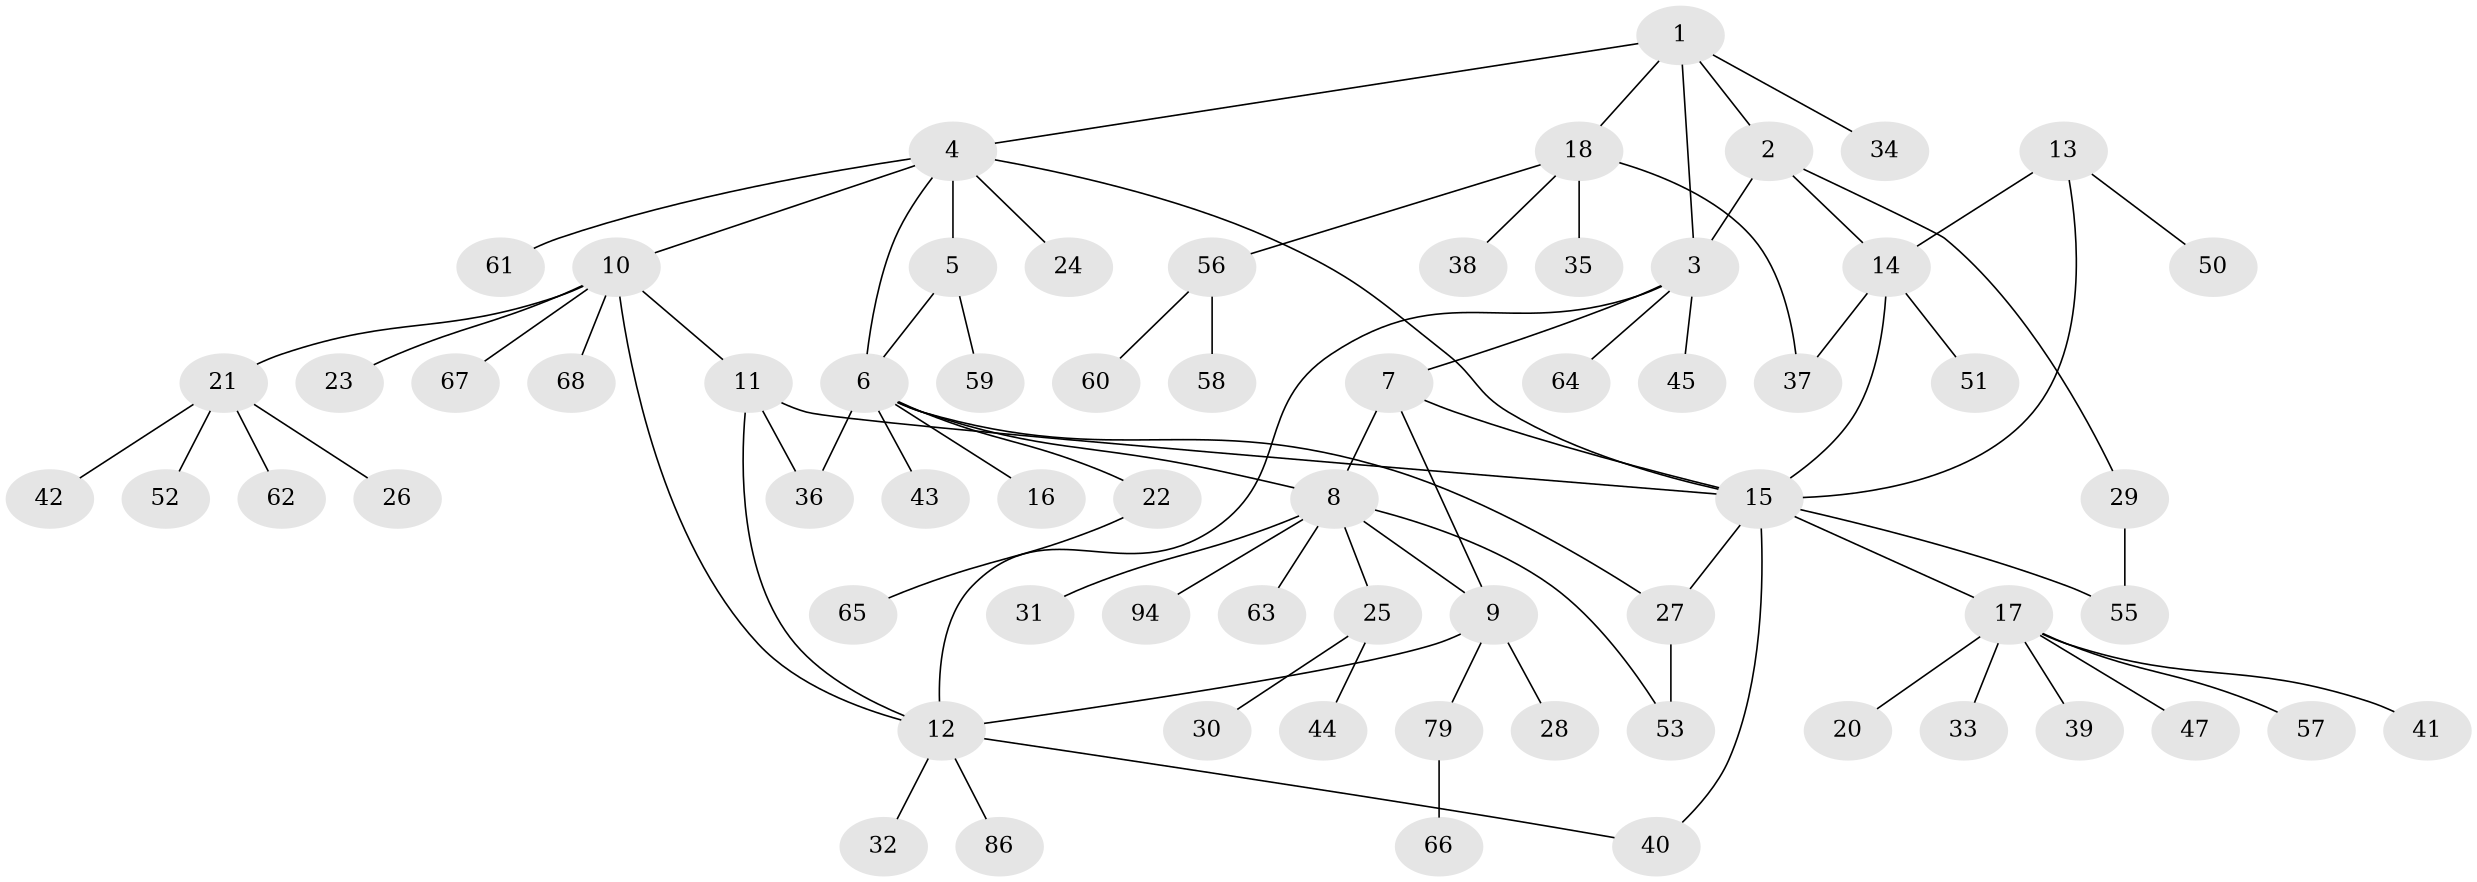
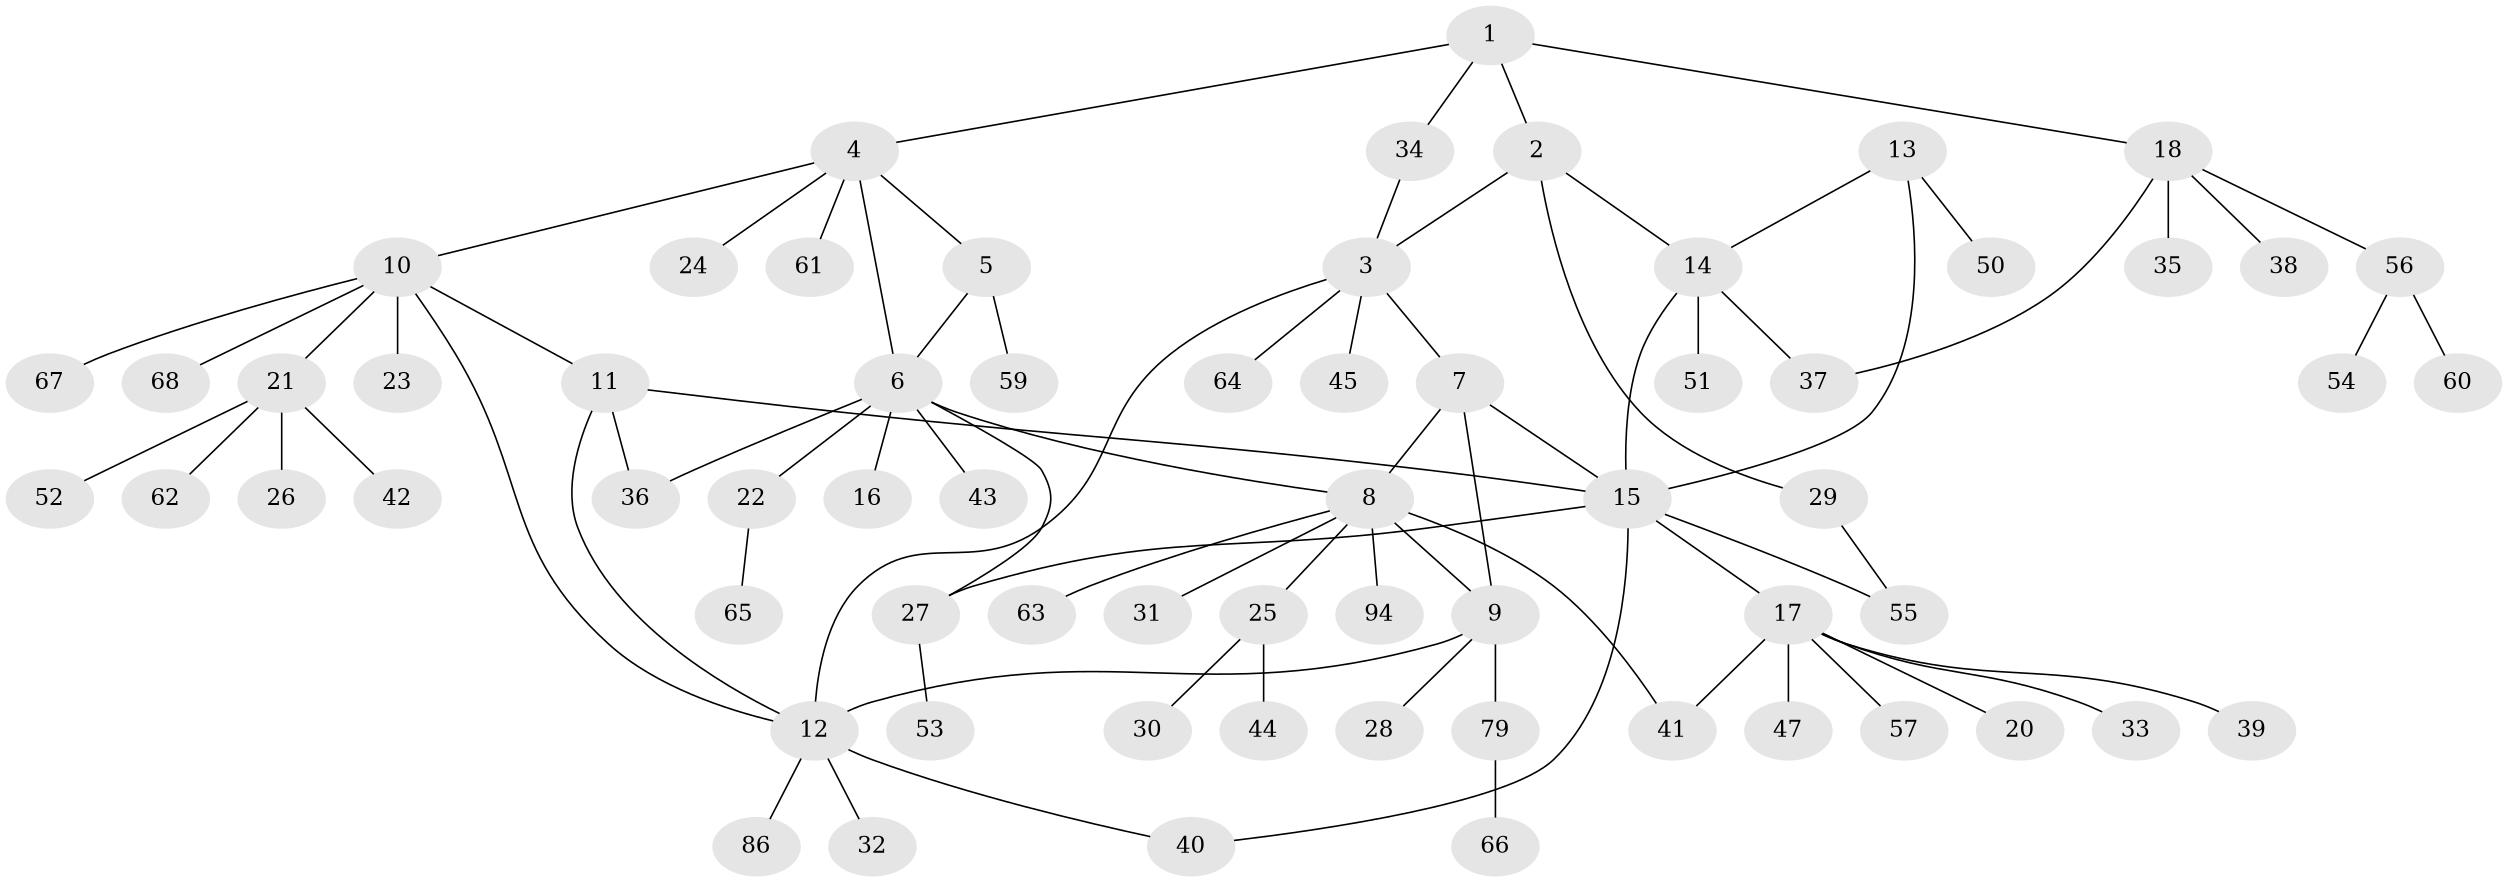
edge "1" -- "3": now "34" -- "3"
edge "4" -- "15": removed
node "58": label "58" -> "54"
edge "8" -- "53": now "8" -- "41"
